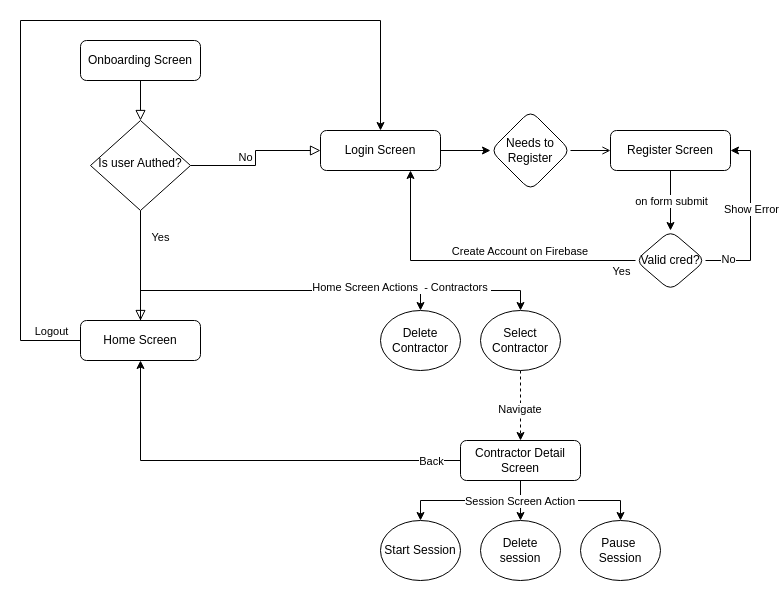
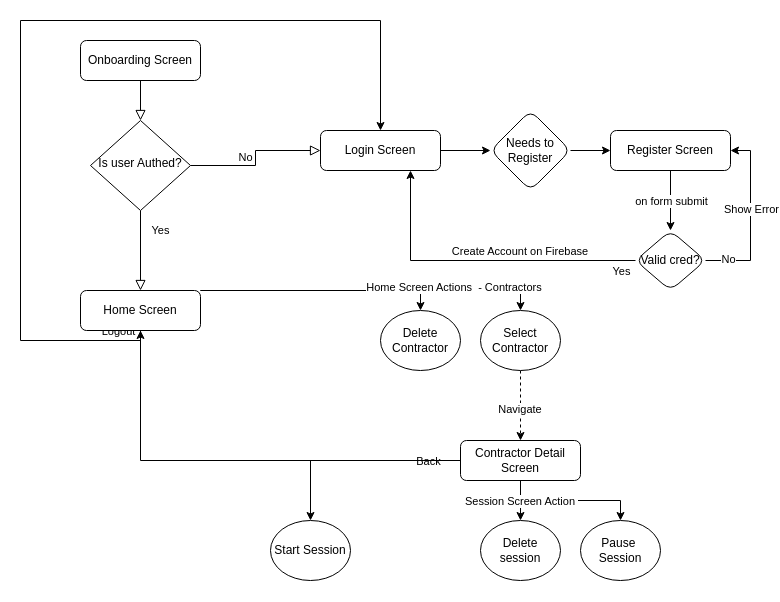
edge "Needs to Register" -> "Register Screen": arrowhead open -> classic
node "Home Screen": moved (141, 341) -> (141, 311)
node "Start Session": moved (421, 551) -> (311, 551)
